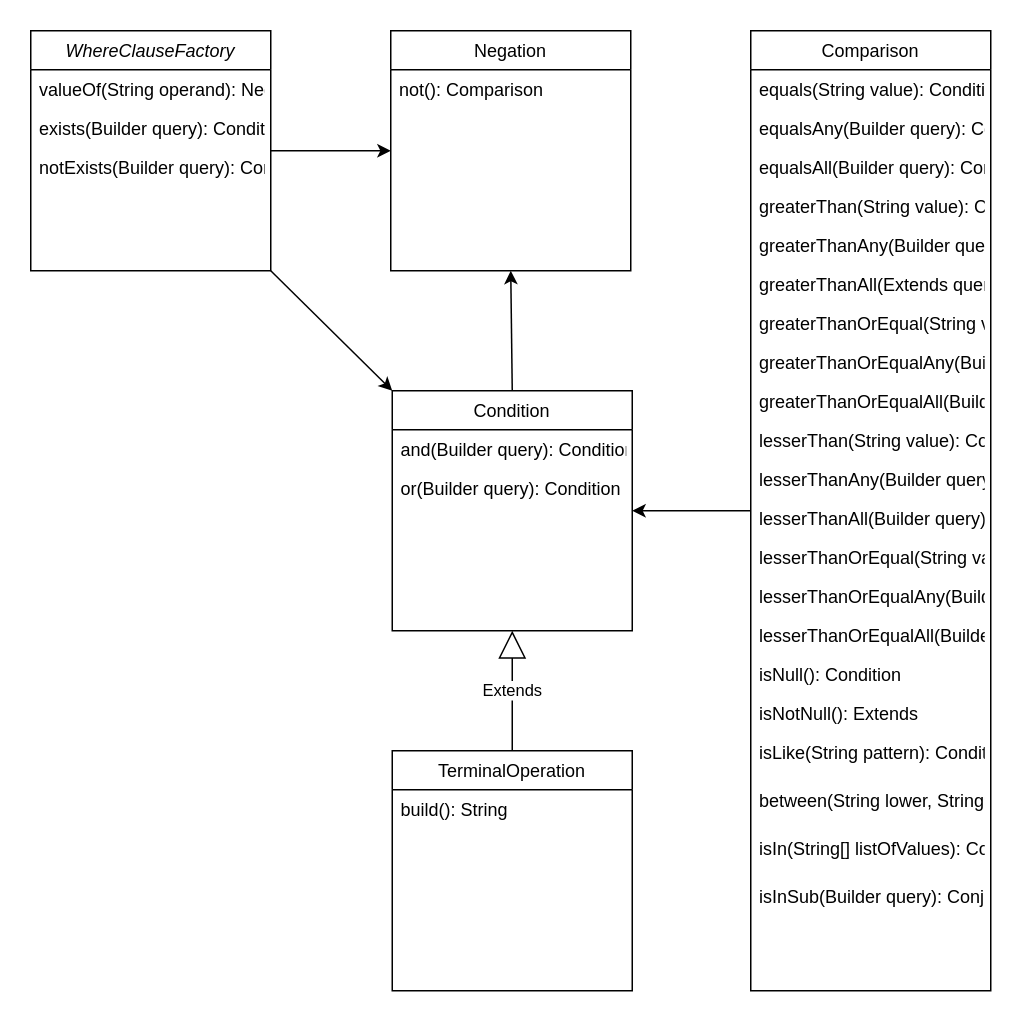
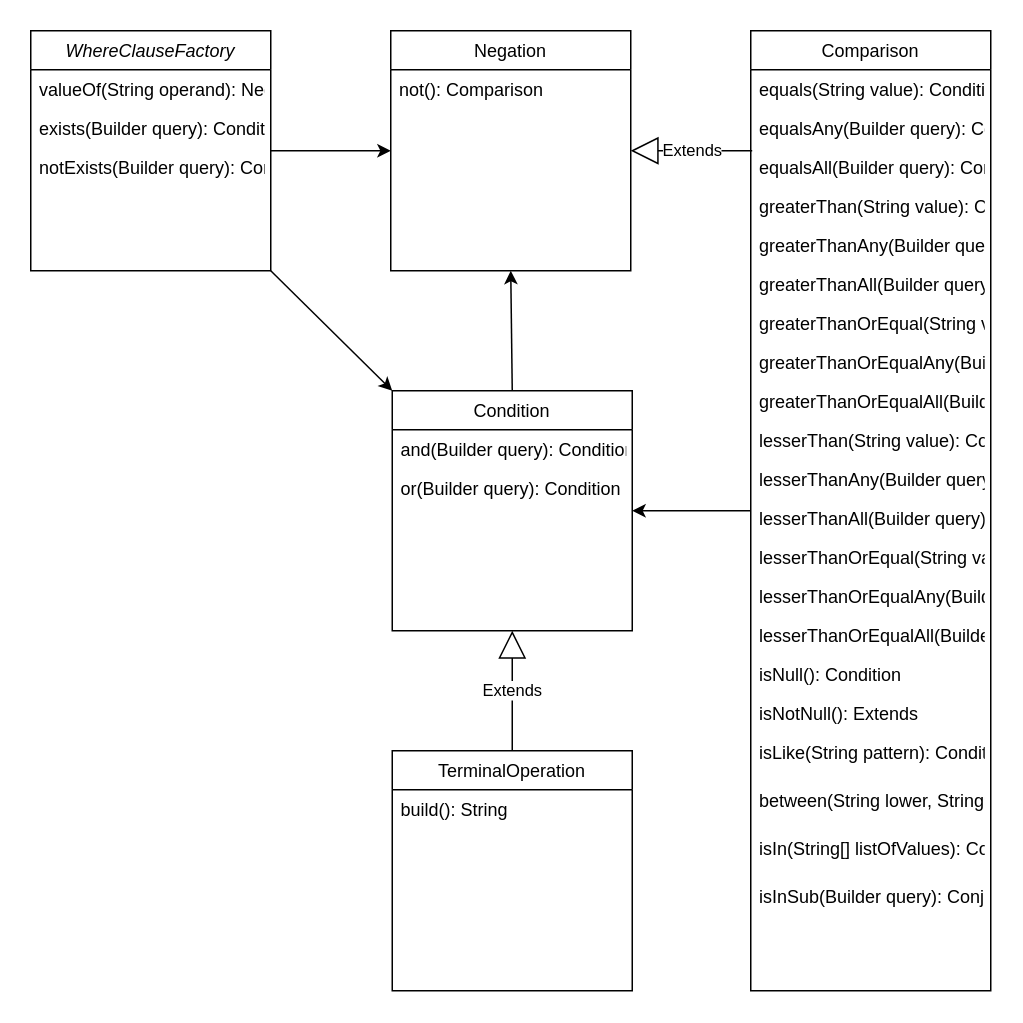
edge "equalsAll(Builder query): Condition" -> "Negation": added, label "Extends"
node "greaterThanAll(Extends query): Condition": label "greaterThanAll(Extends query): Condition" -> "greaterThanAll(Builder query): Condition"
